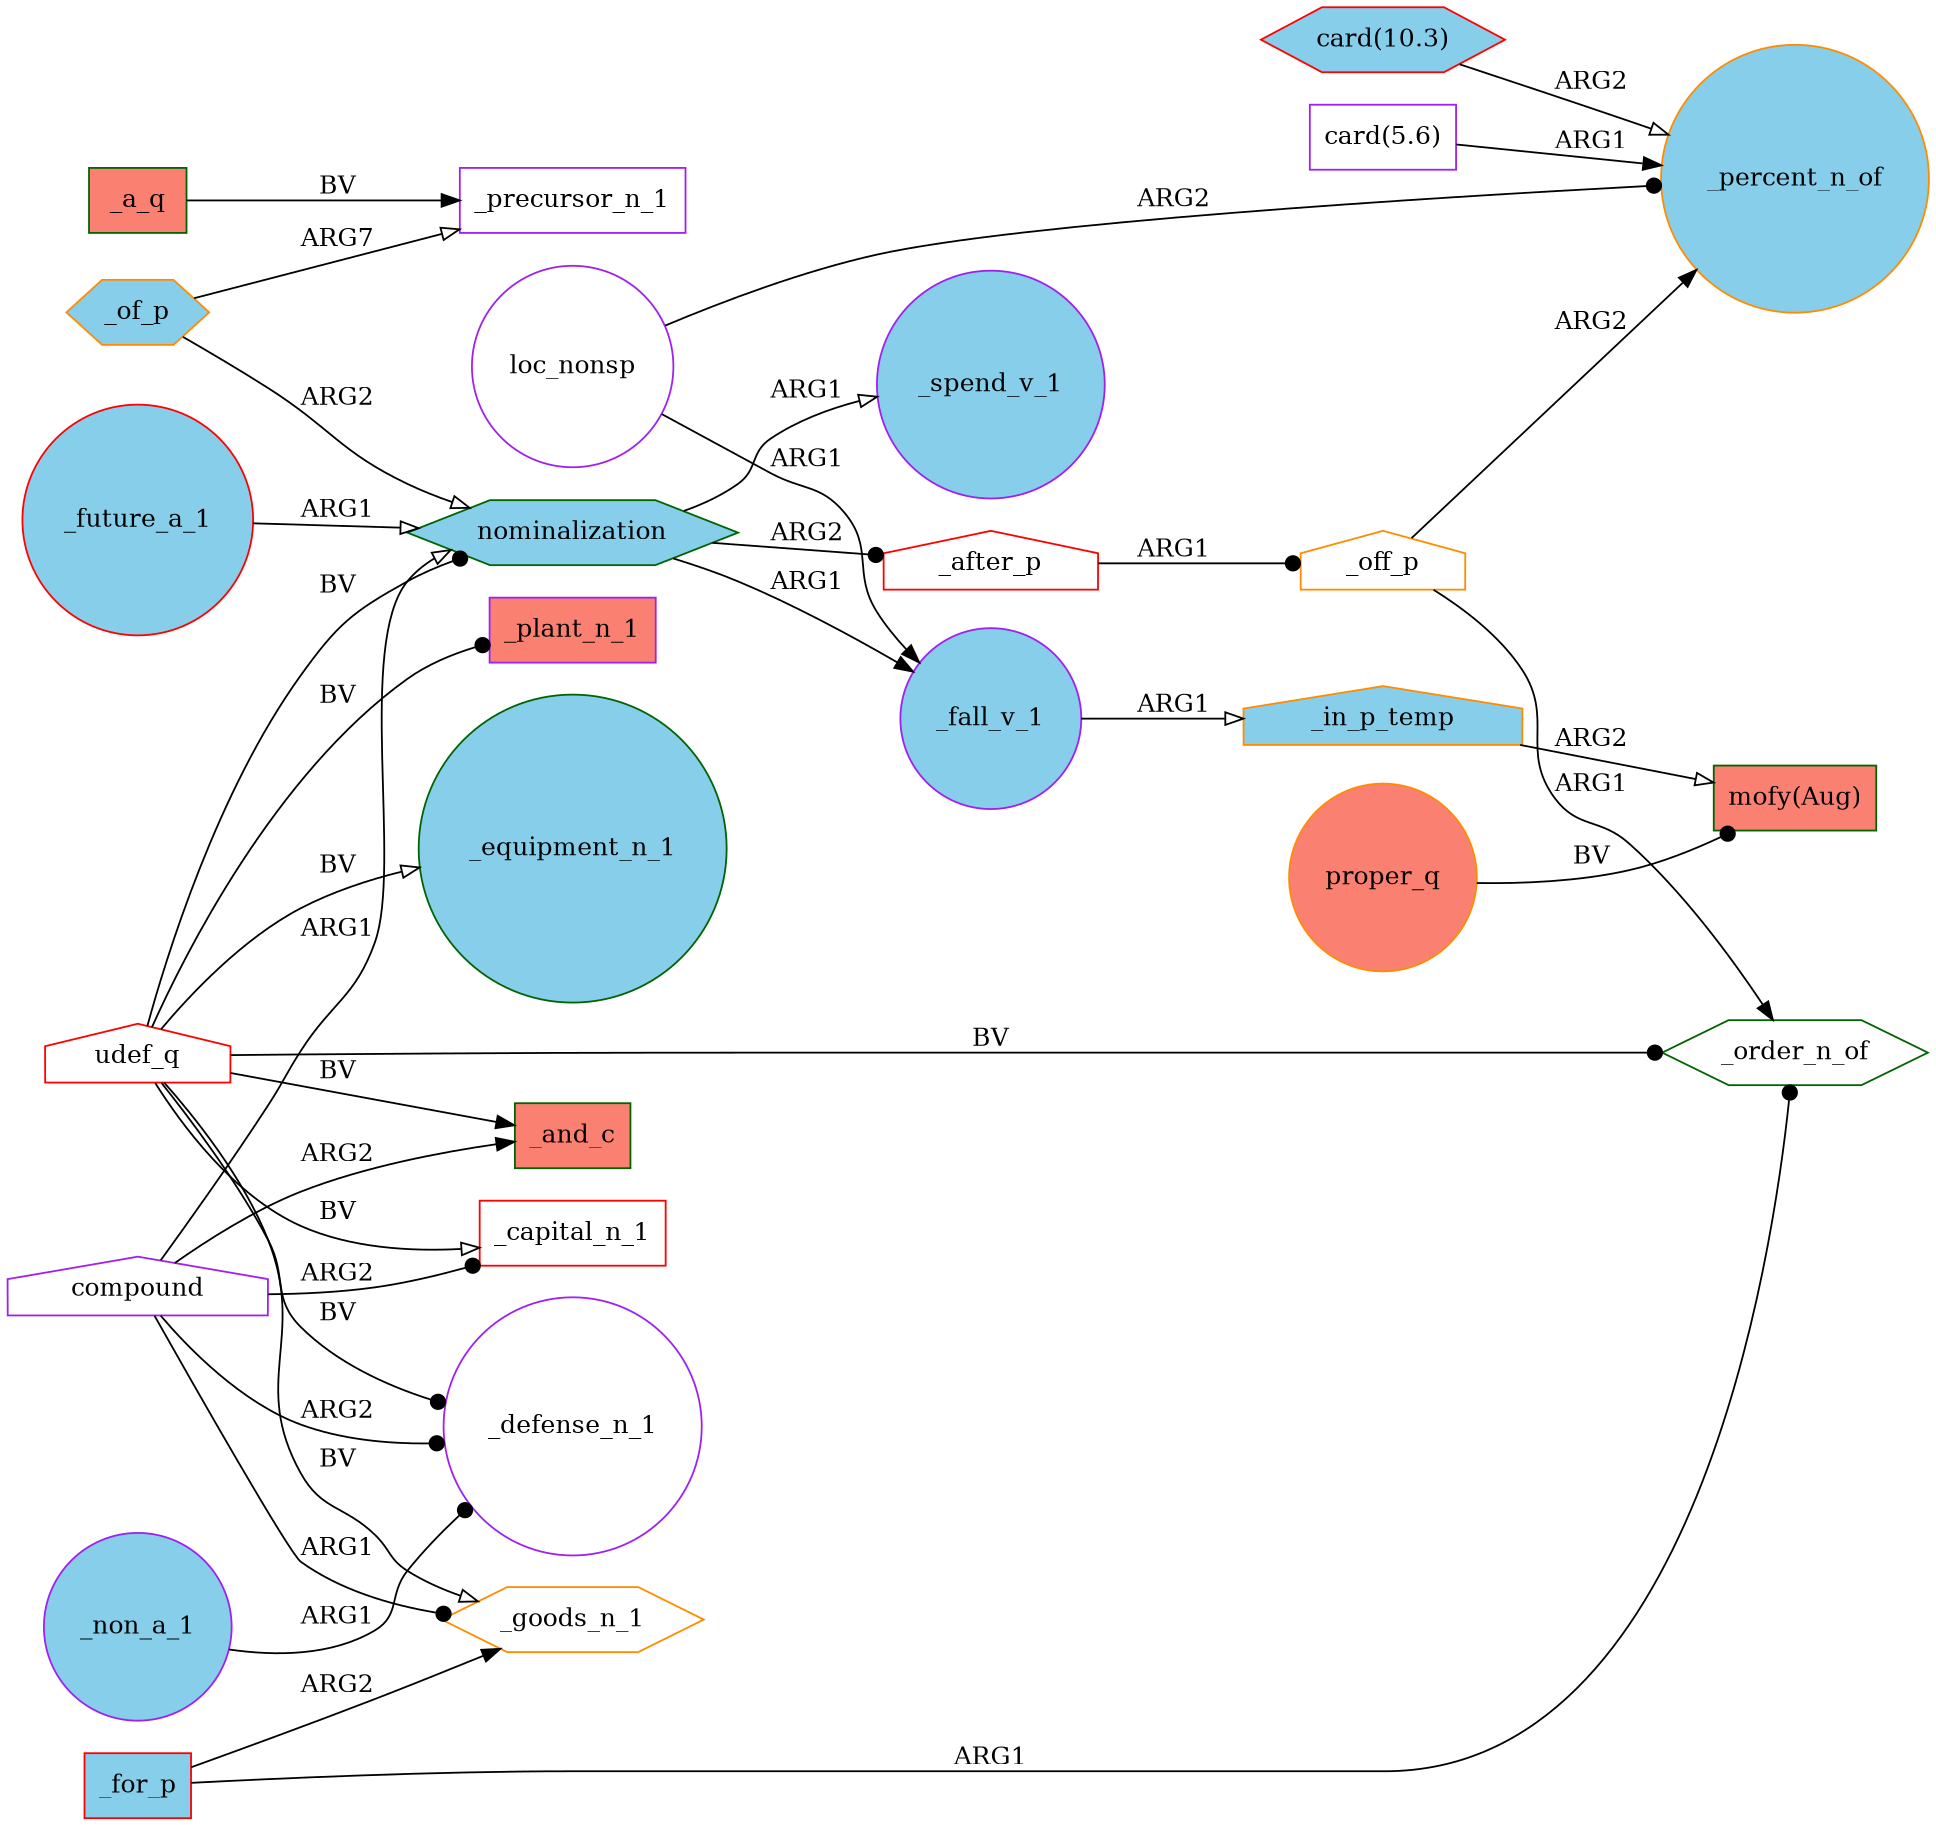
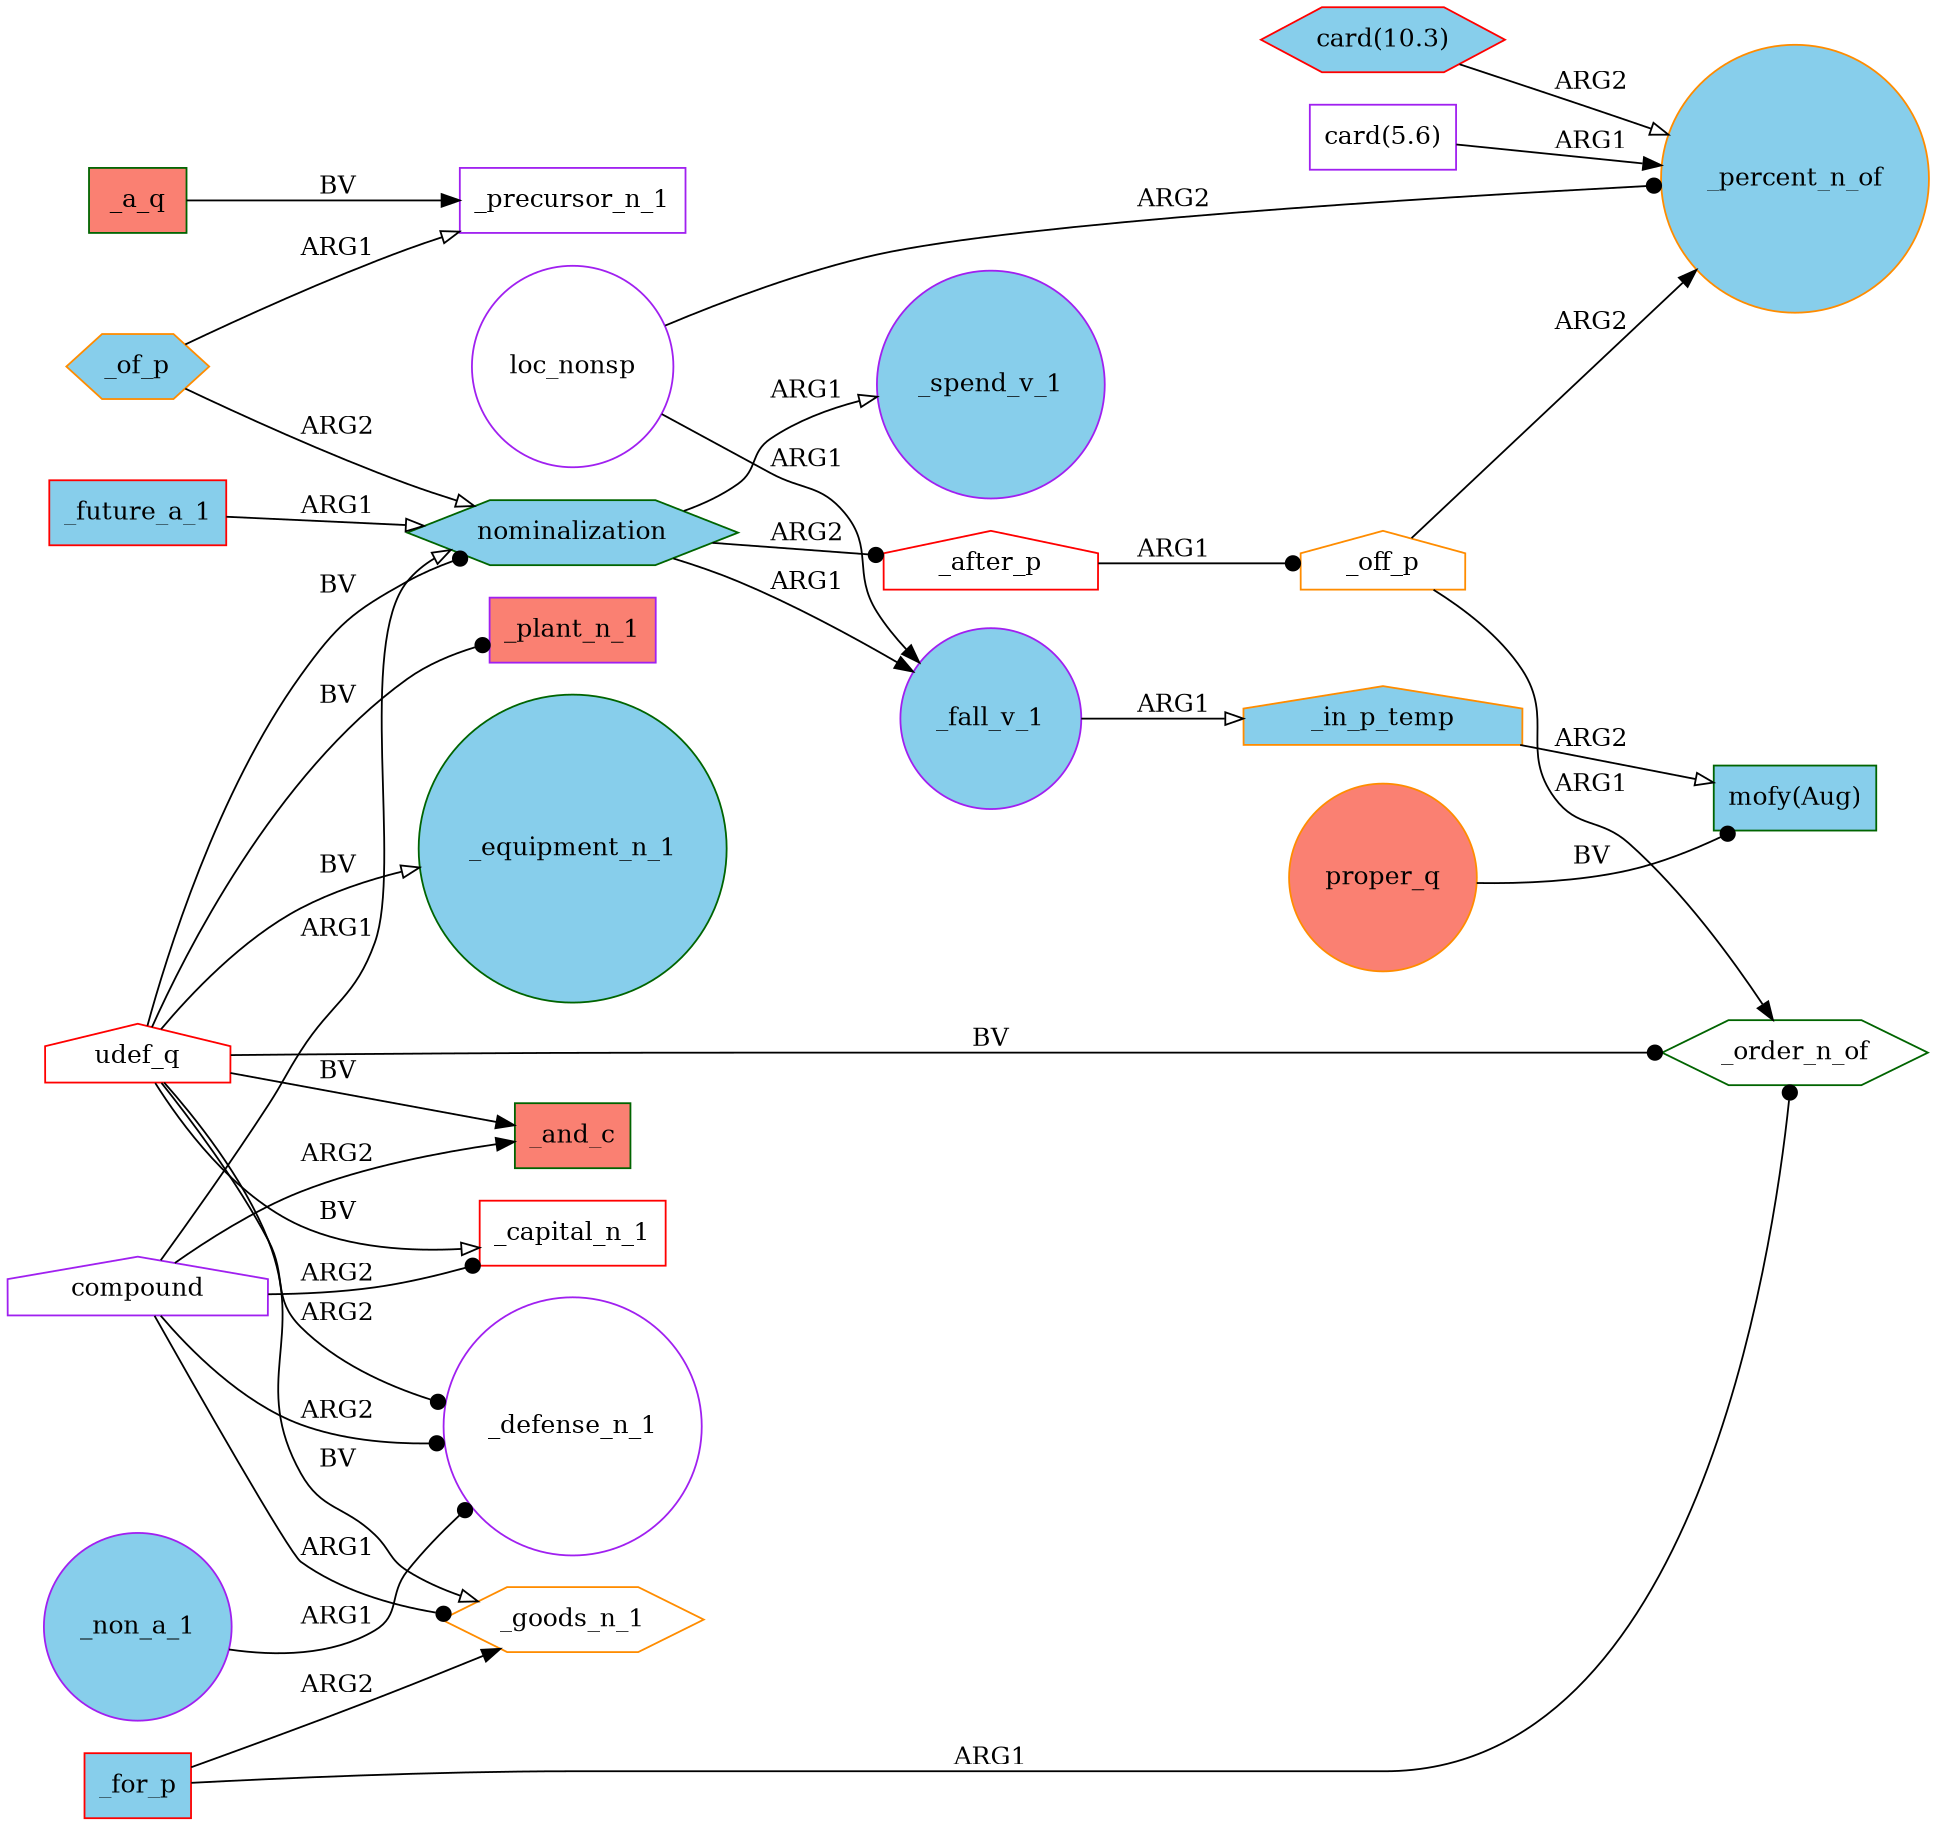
edge "_of_p" -> "_precursor_n_1": label "ARG7" -> "ARG1"
node "_future_a_1": shape circle -> box
node "mofy(Aug)": fillcolor salmon -> skyblue
edge "udef_q" -> "_defense_n_1": label "BV" -> "ARG2"
